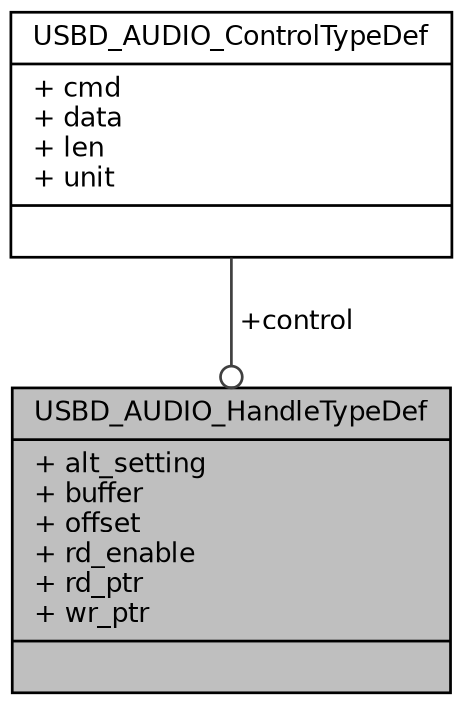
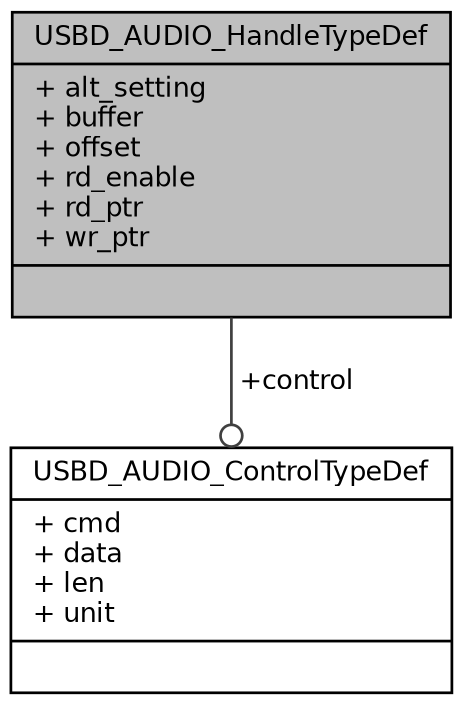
edge "USBD_AUDIO_ControlTypeDef" -> "USBD_AUDIO_HandleTypeDef": reversed
